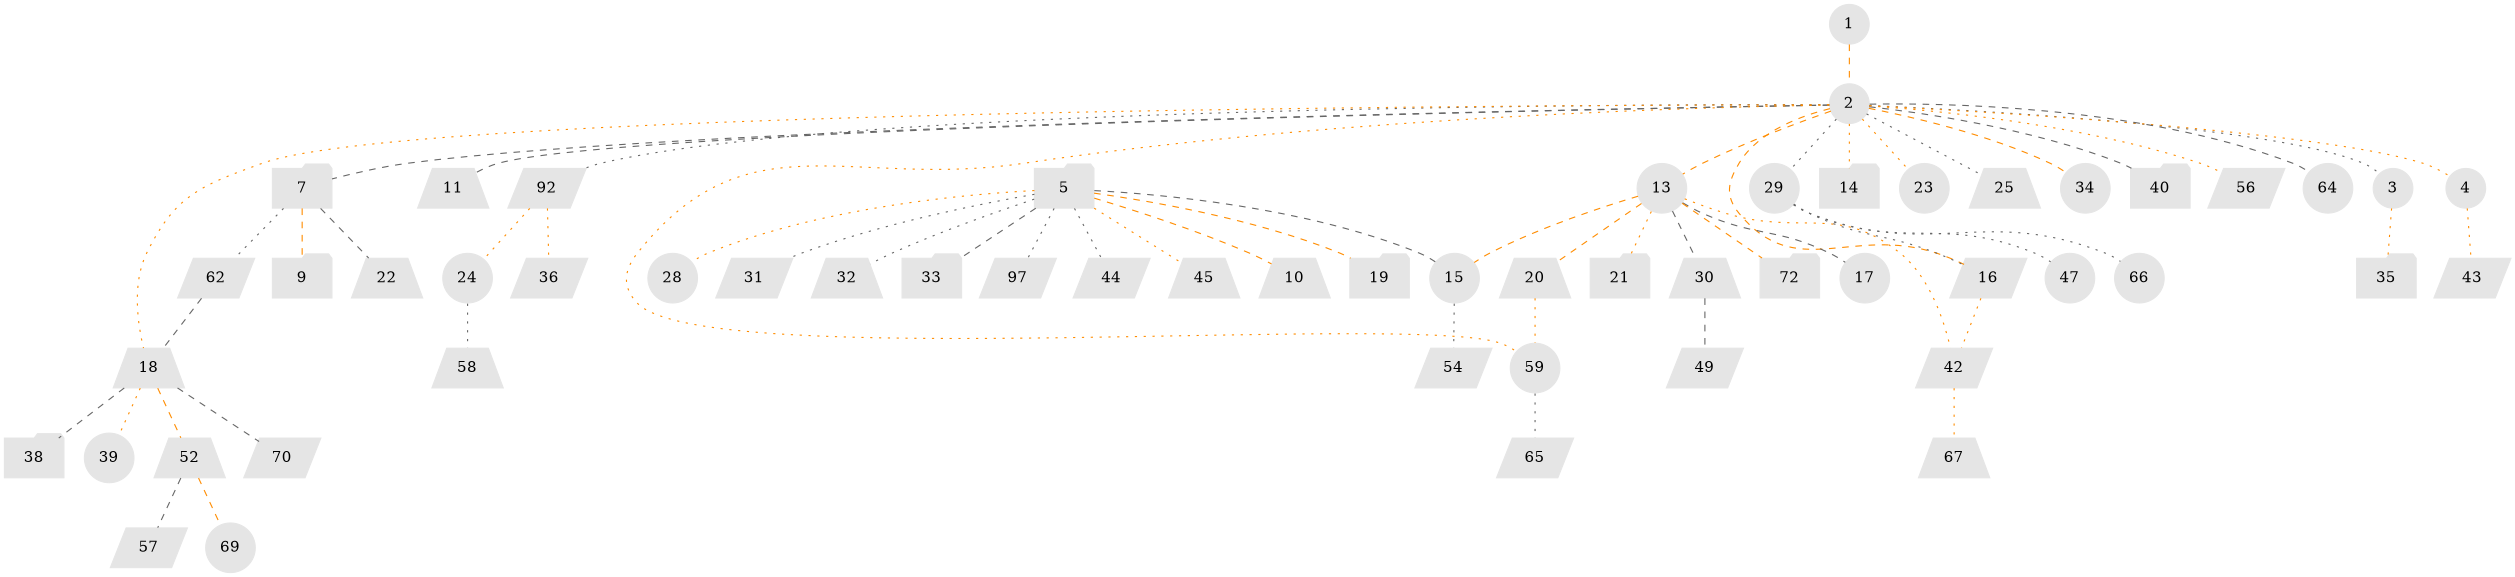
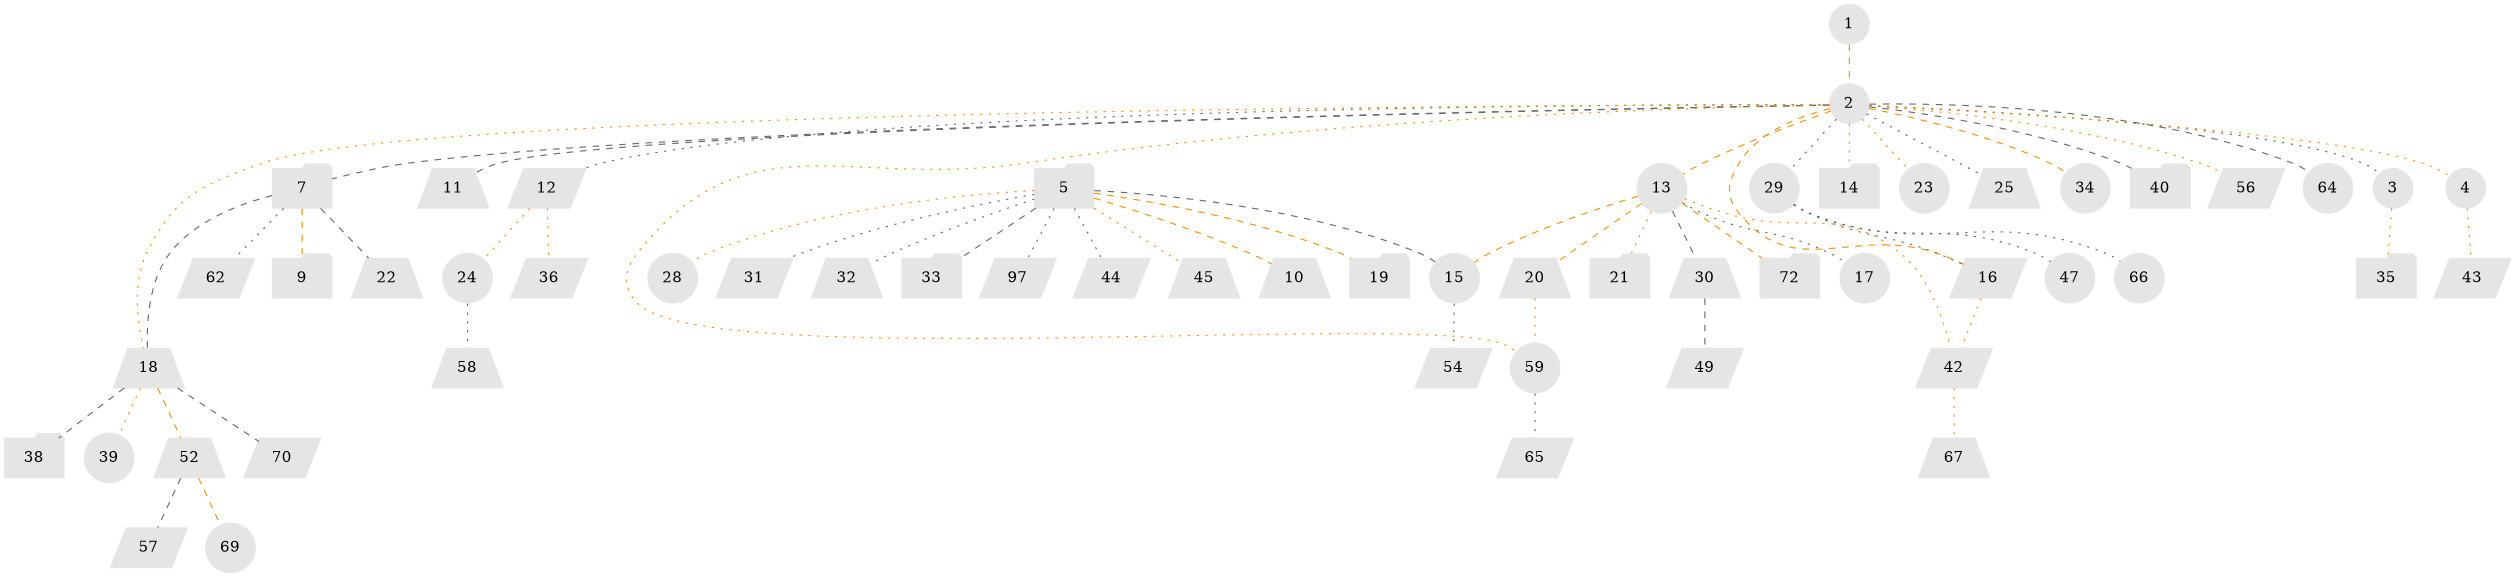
node "92": label "92" -> "12"
edge "13" -- "17": style dashed -> dotted
edge "62" -- "18": now "7" -- "18"
